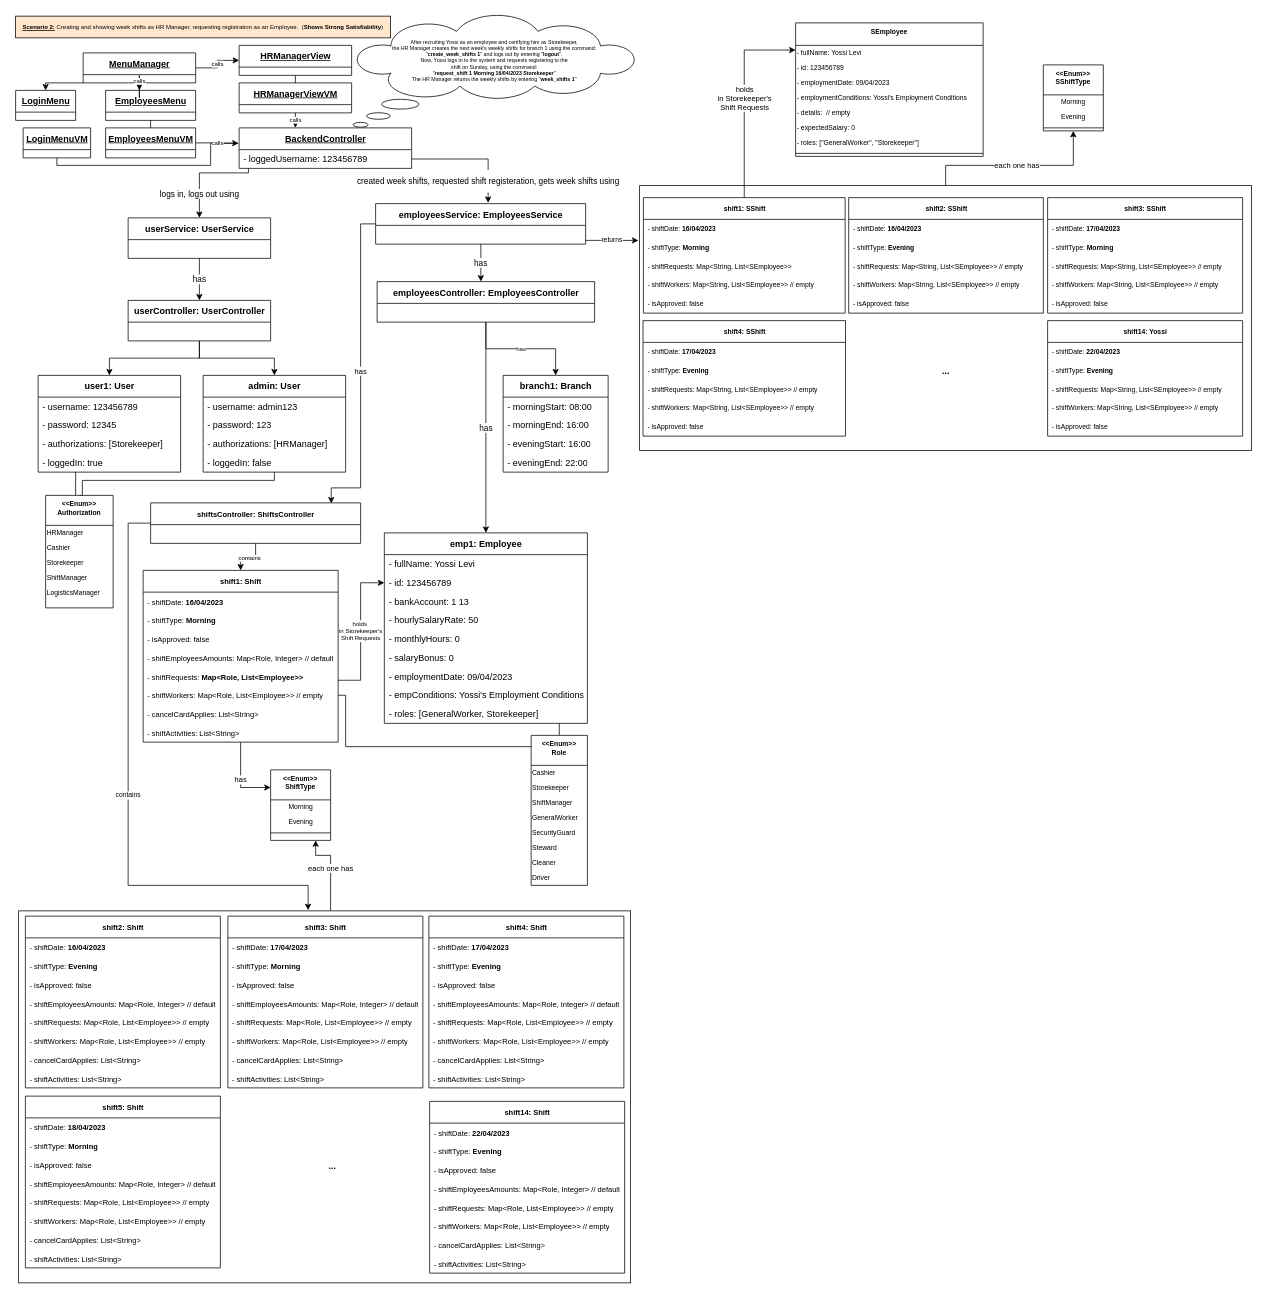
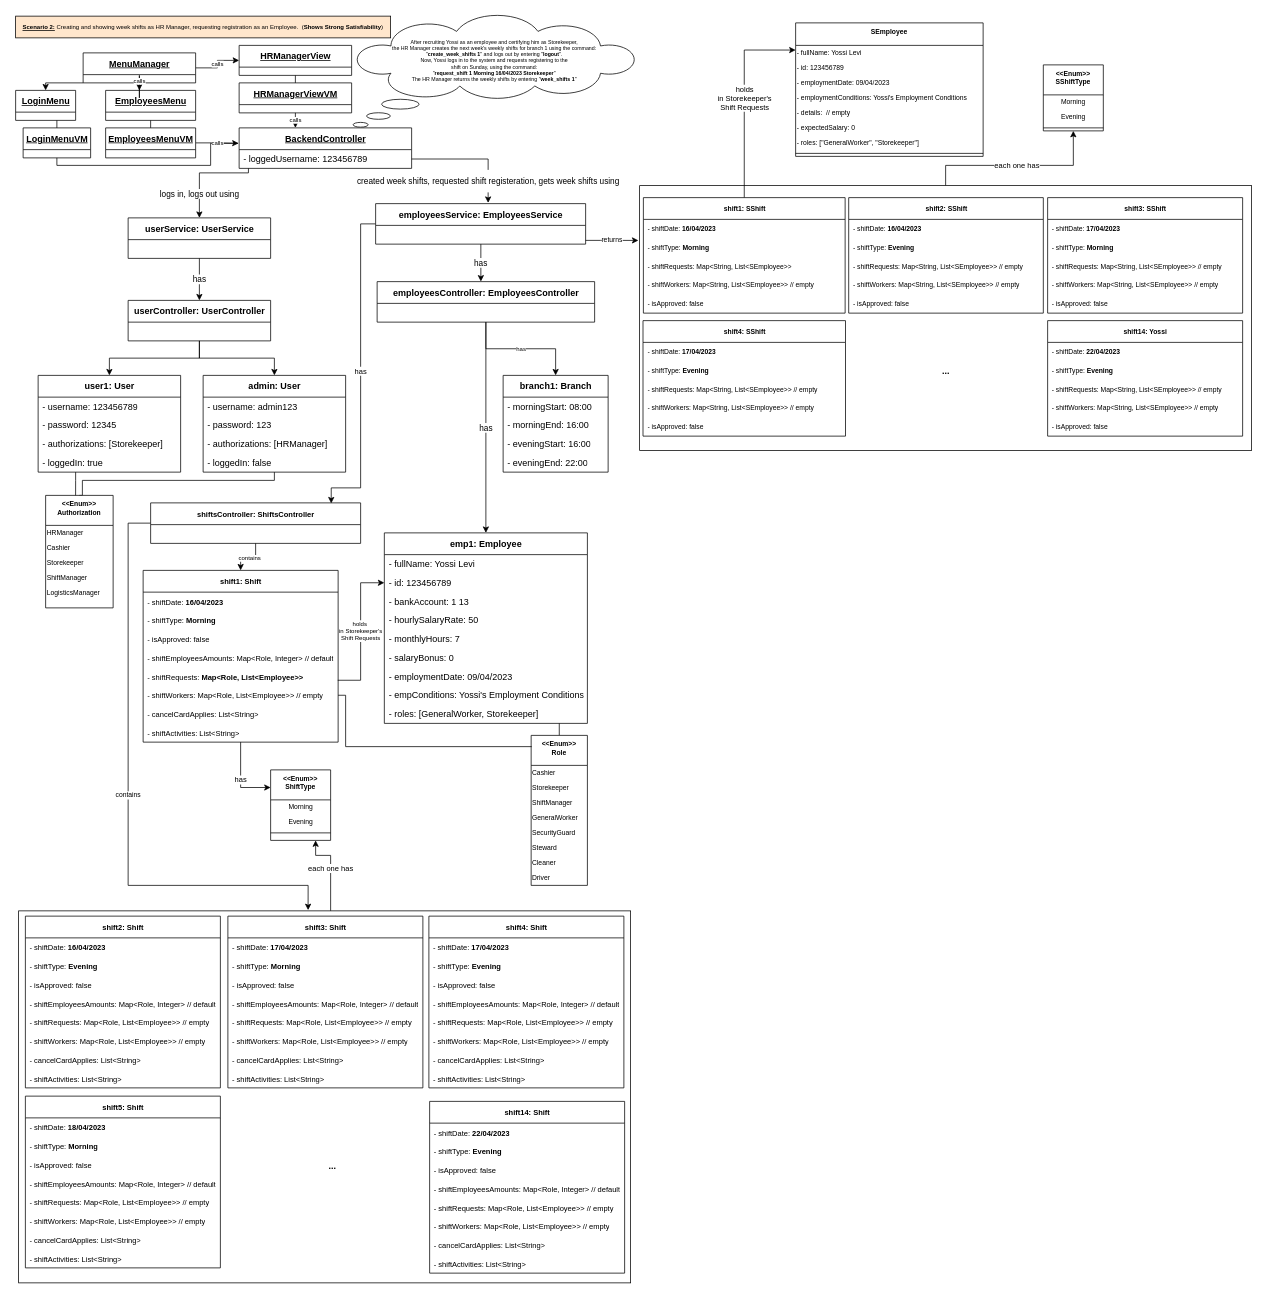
edge "LoginMenu" -- "LoginMenuVM": added
node "- monthlyHours: 0": label "- monthlyHours: 0" -> "- monthlyHours: 7"
